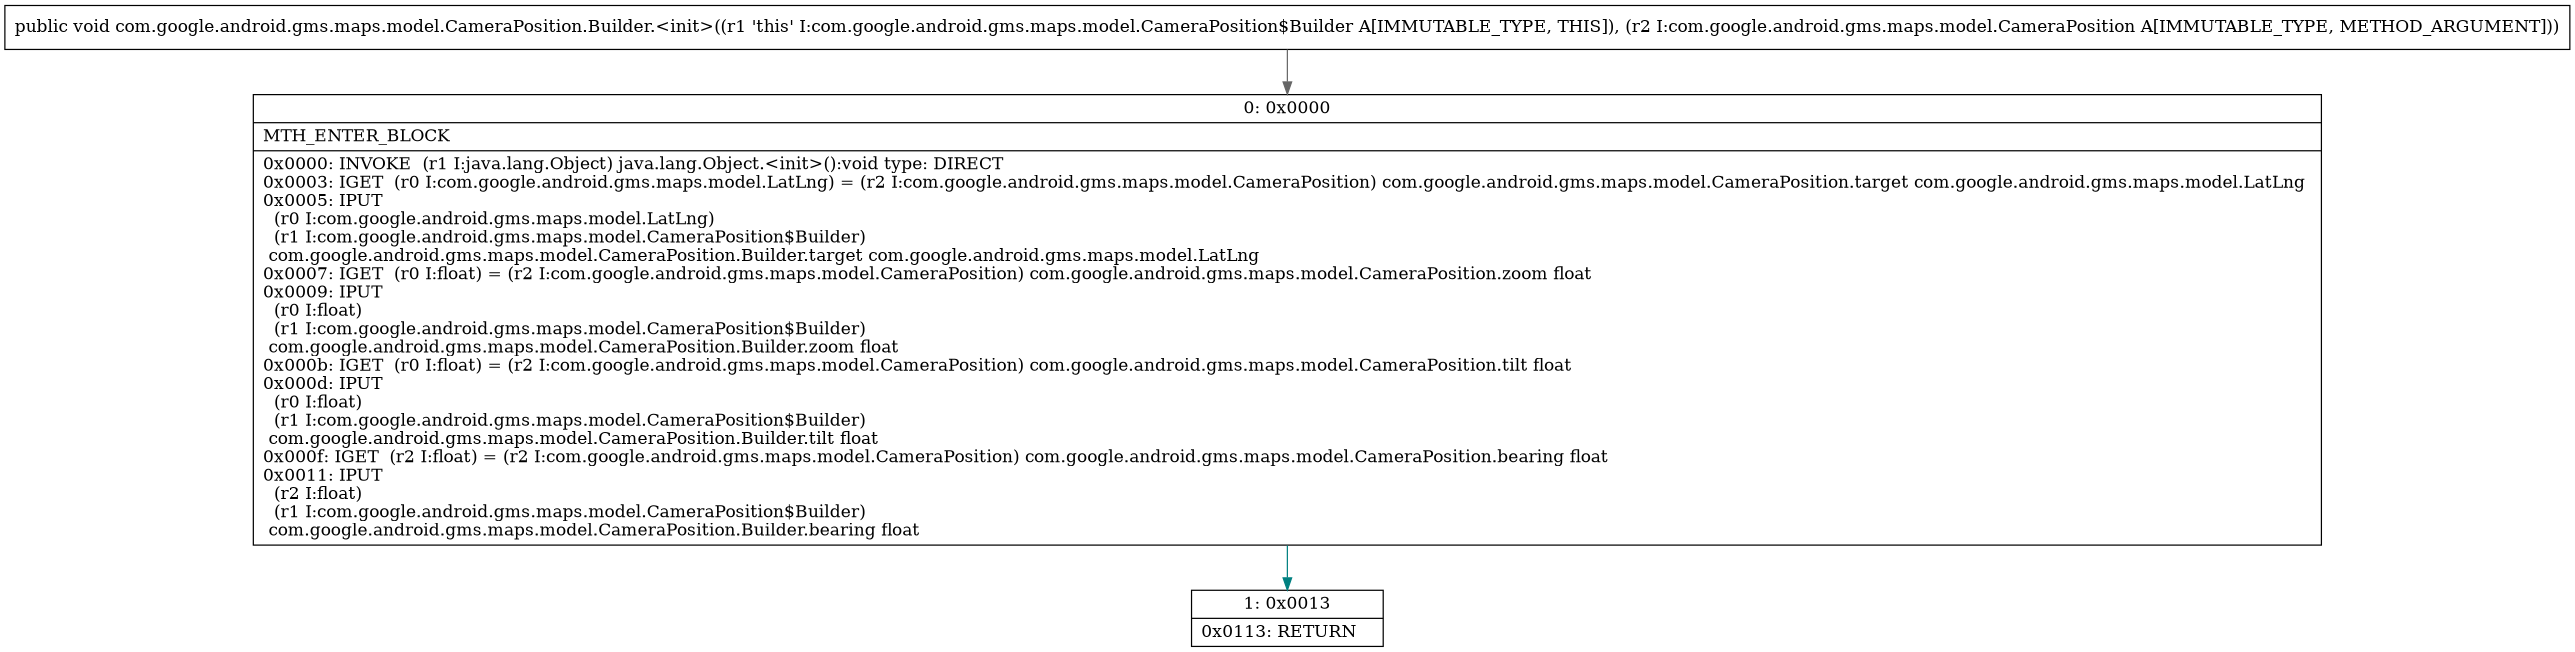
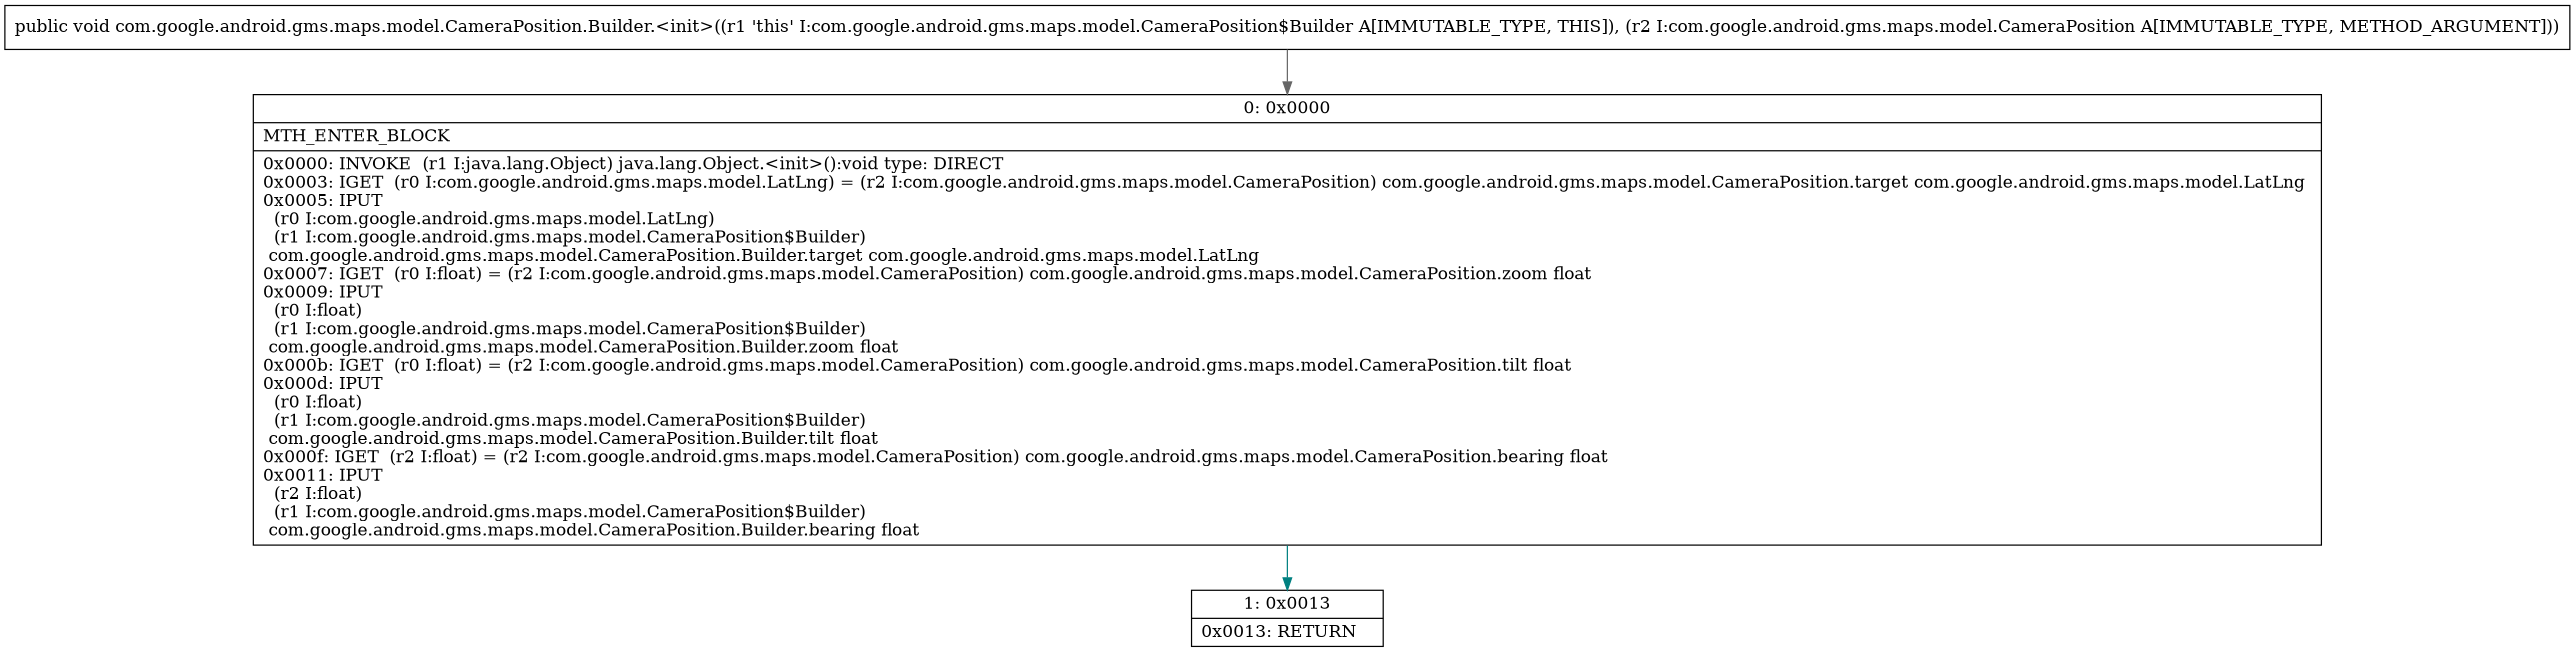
node "1: 0x0013": text "0x0113: RETURN" -> "0x0013: RETURN"
